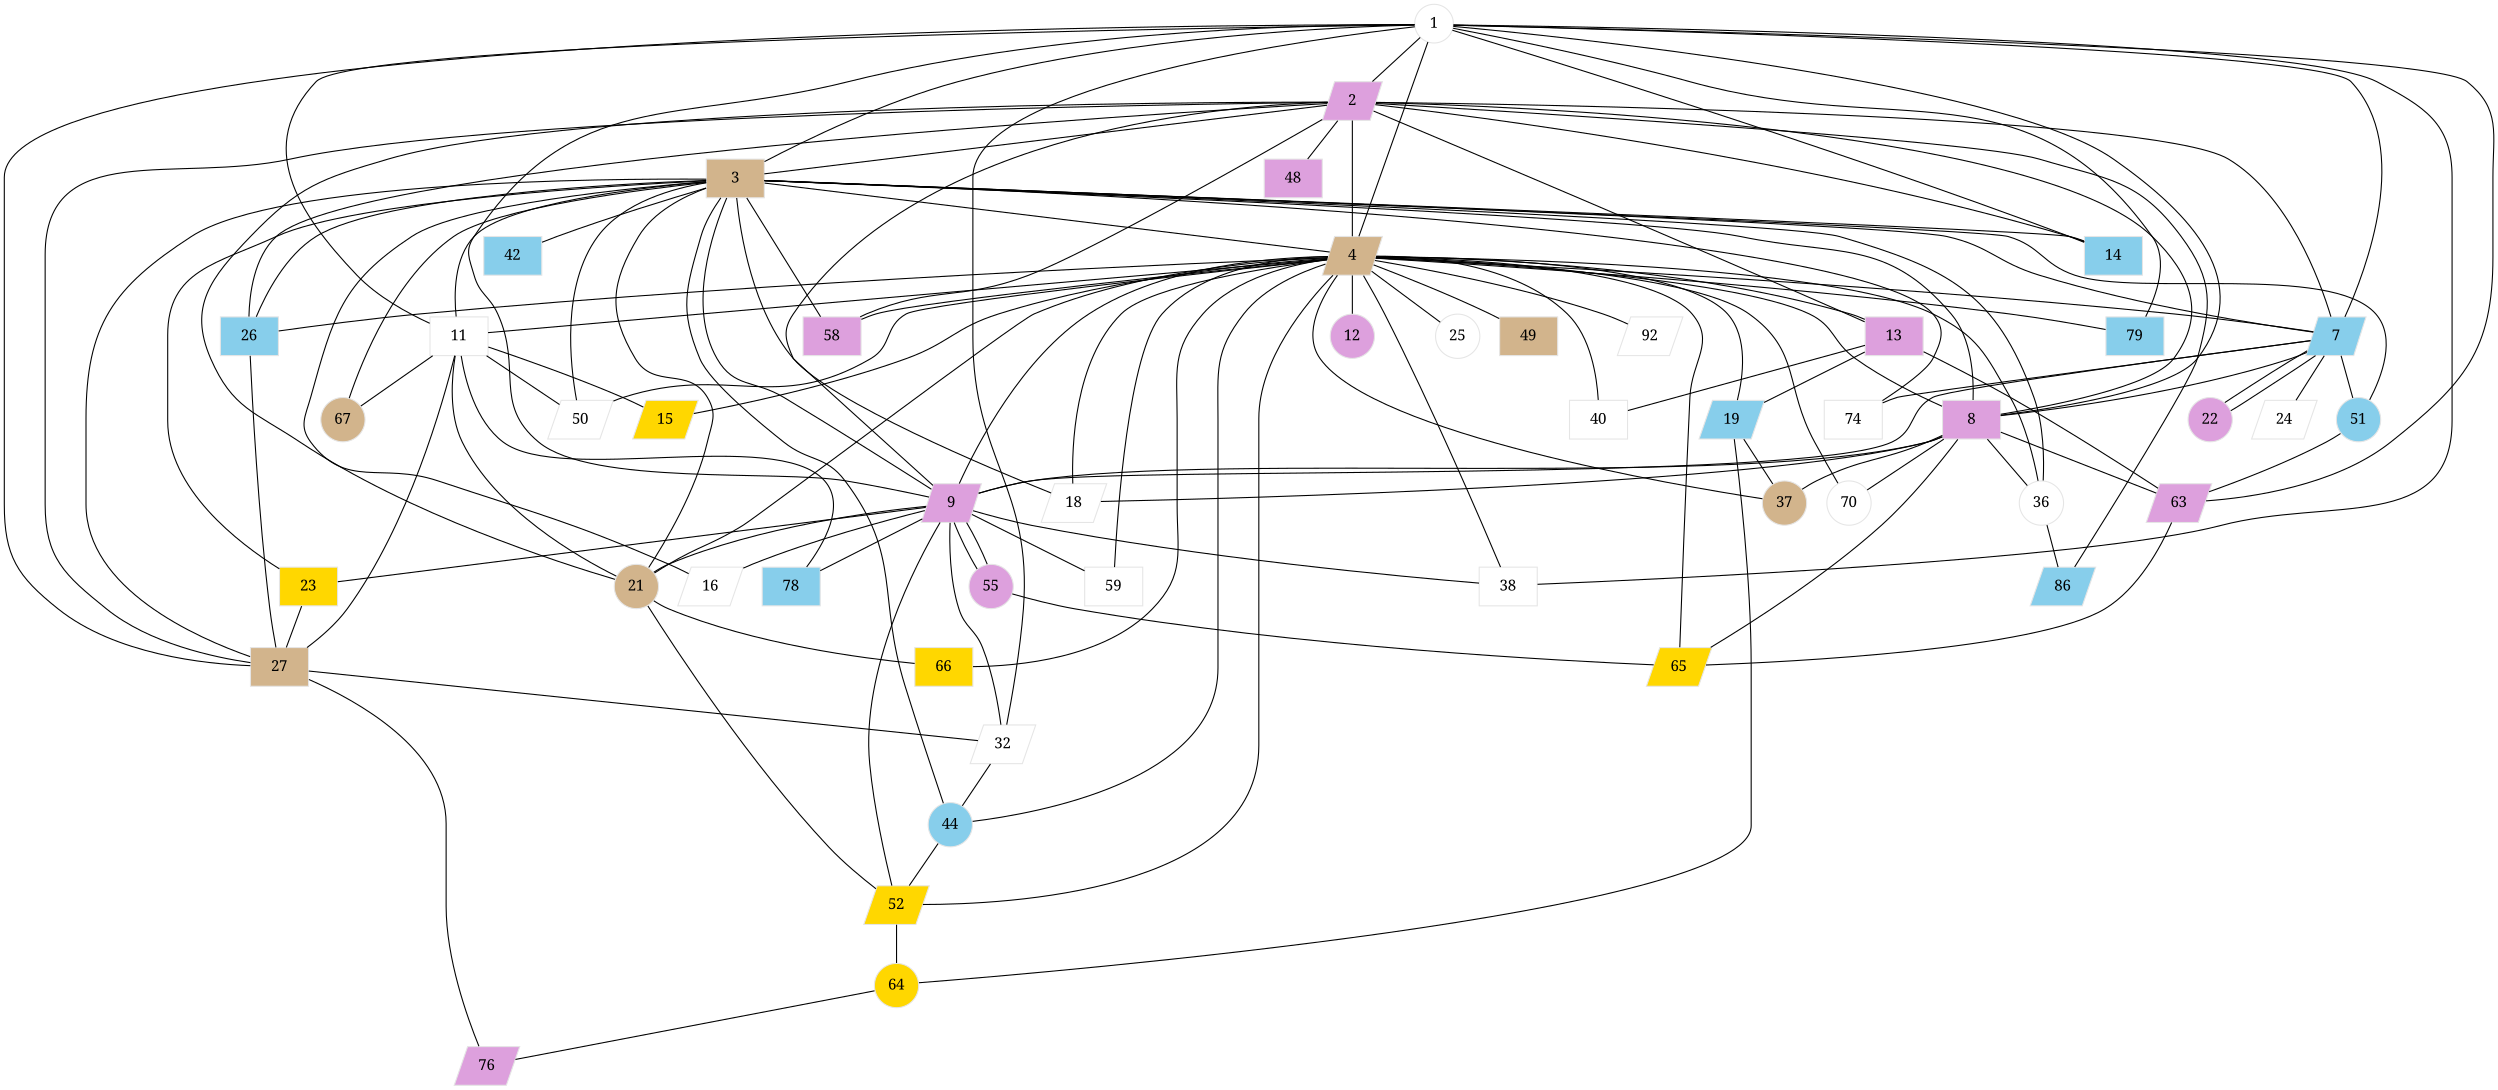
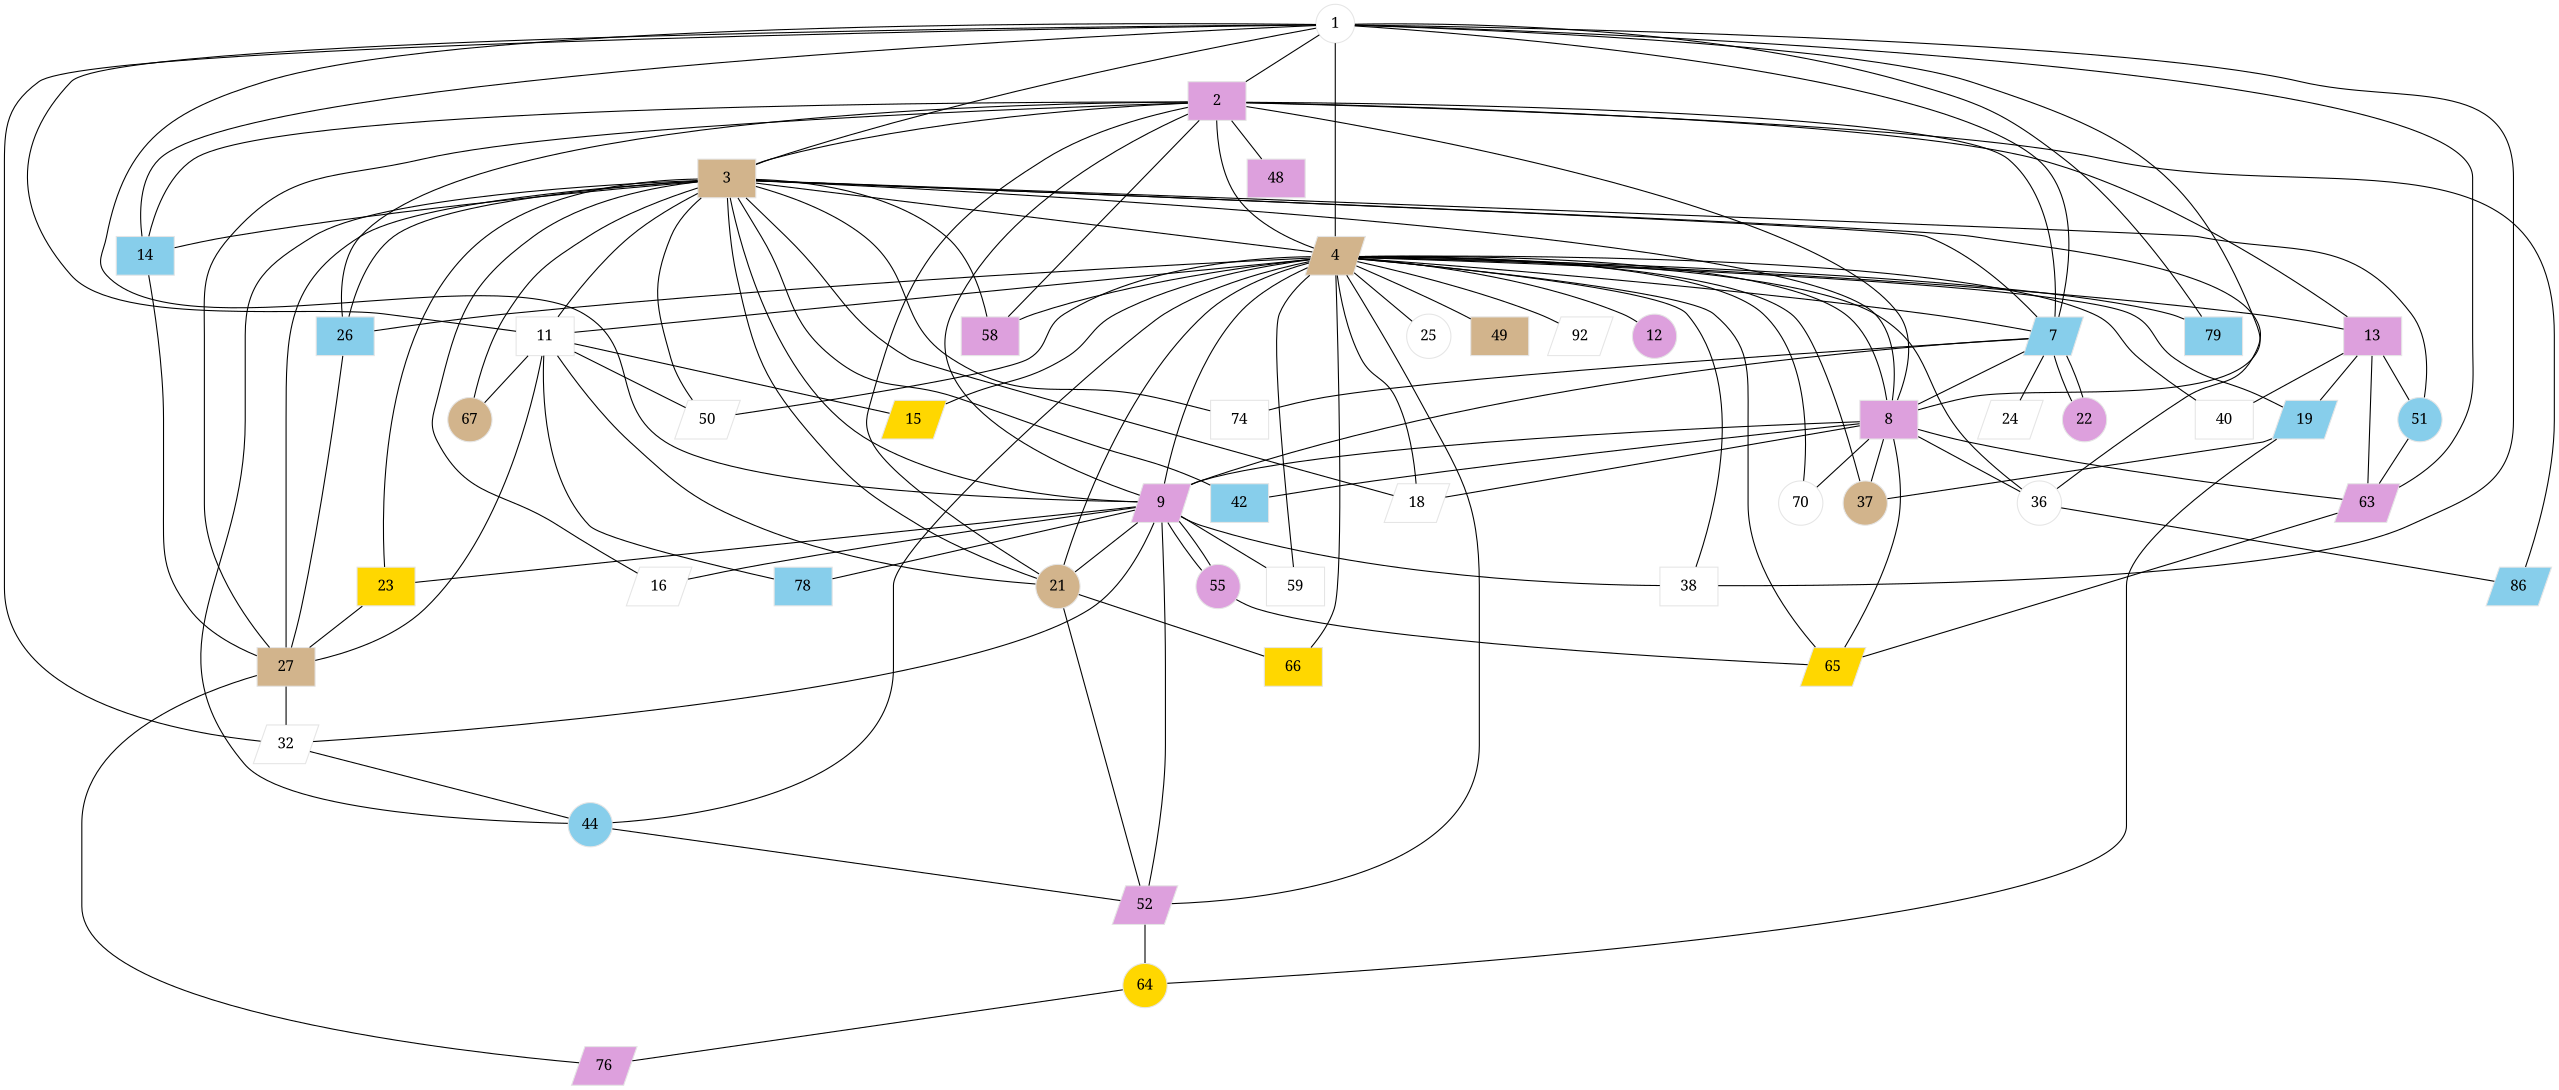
edge "1" -- "27": now "14" -- "27"
node "2": shape parallelogram -> box
edge "7" -- "51": now "13" -- "51"
edge "8" -- "42": added
node "52": fillcolor gold -> plum
